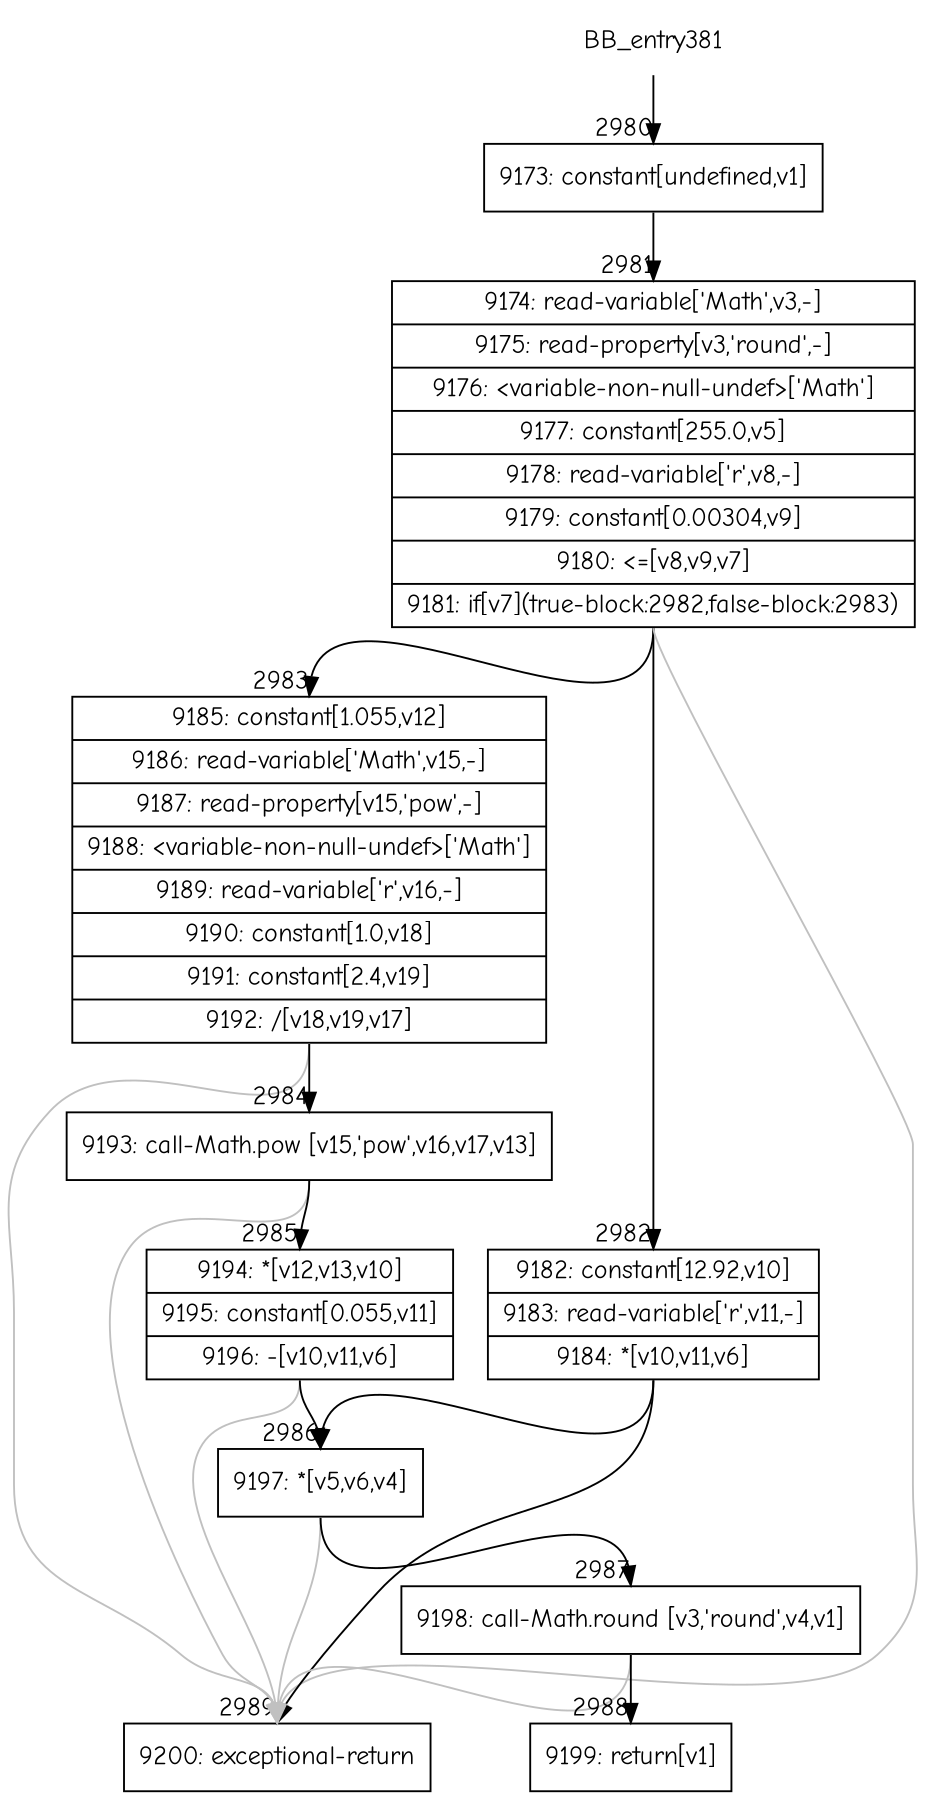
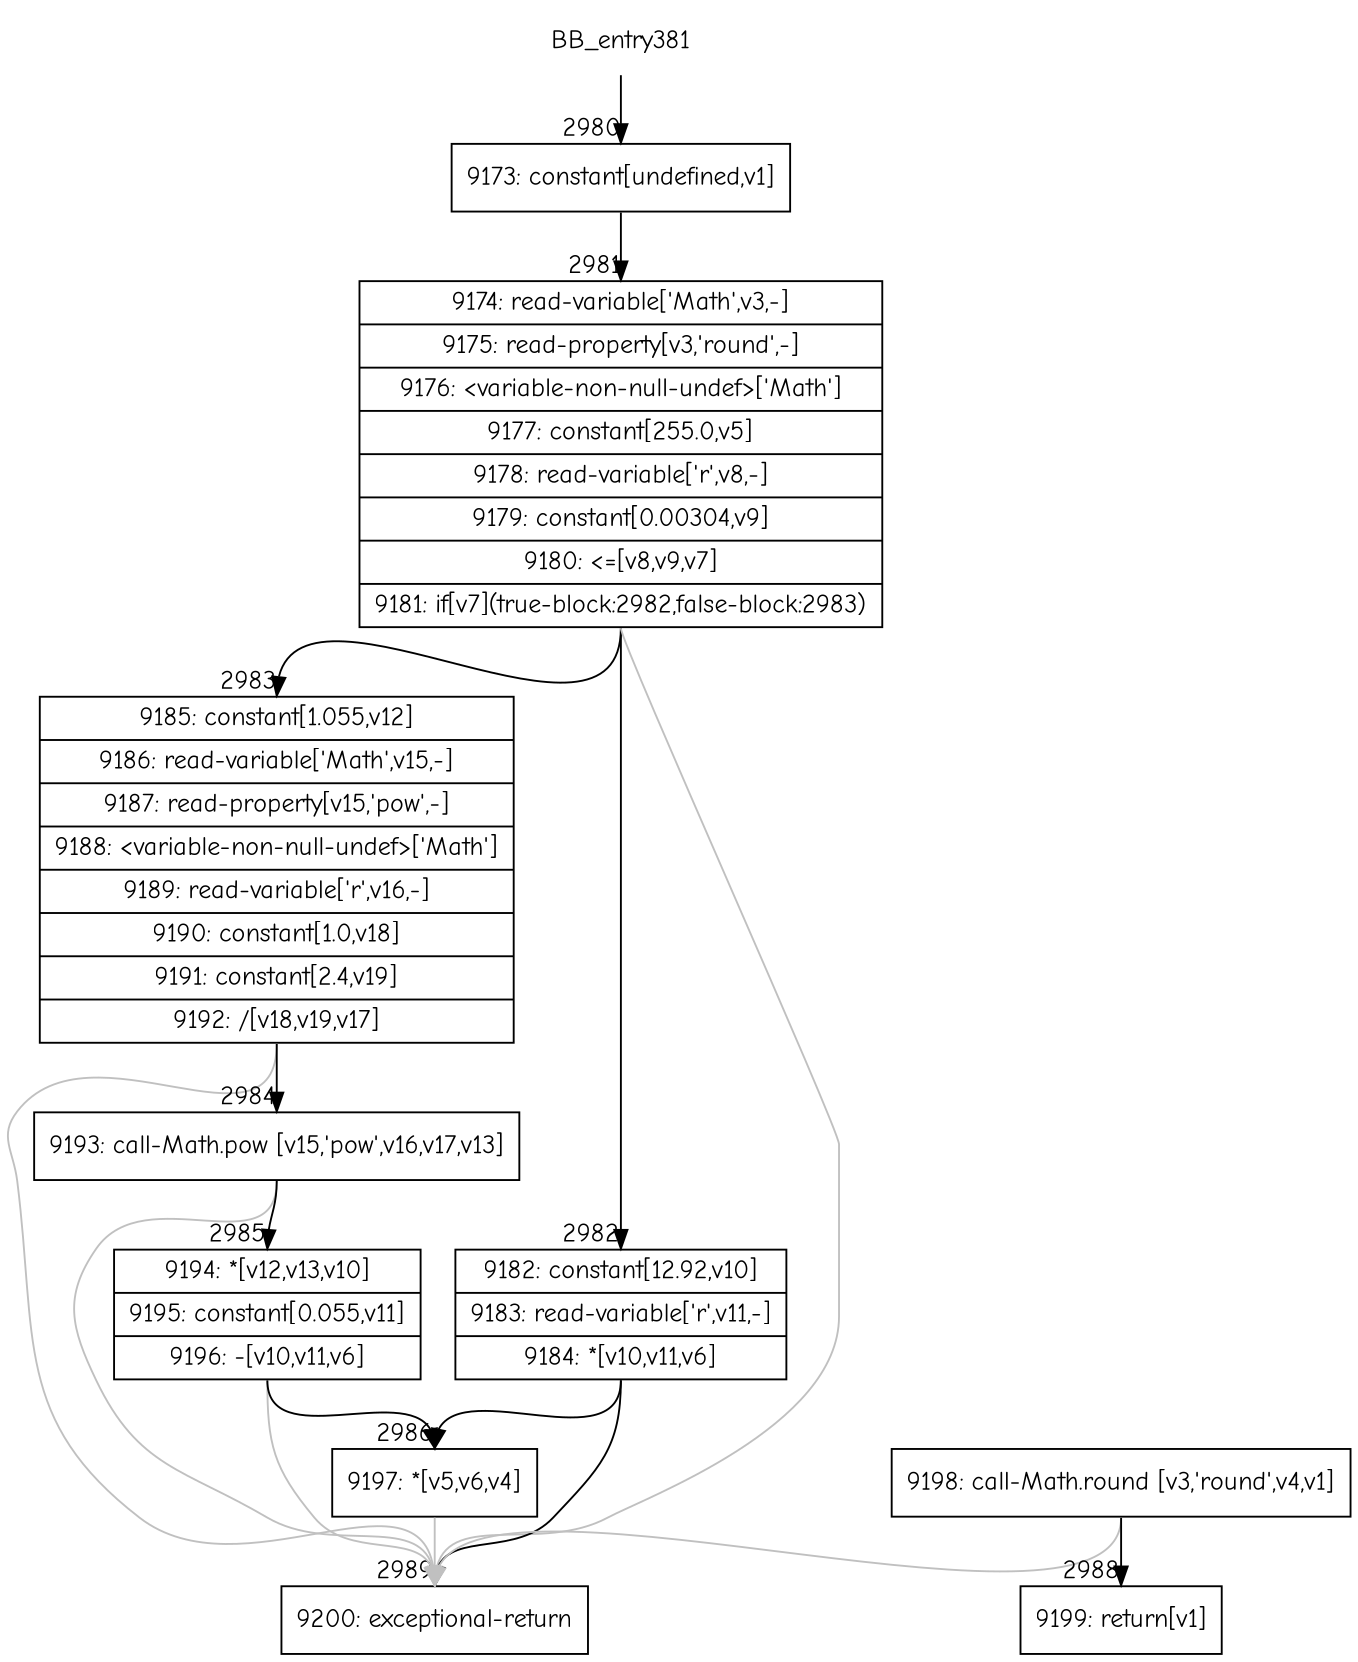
edge "9197: *[v5,v6,v4]" -> "9198: call-Math.round [v3,'round',v4,v1]": removed
